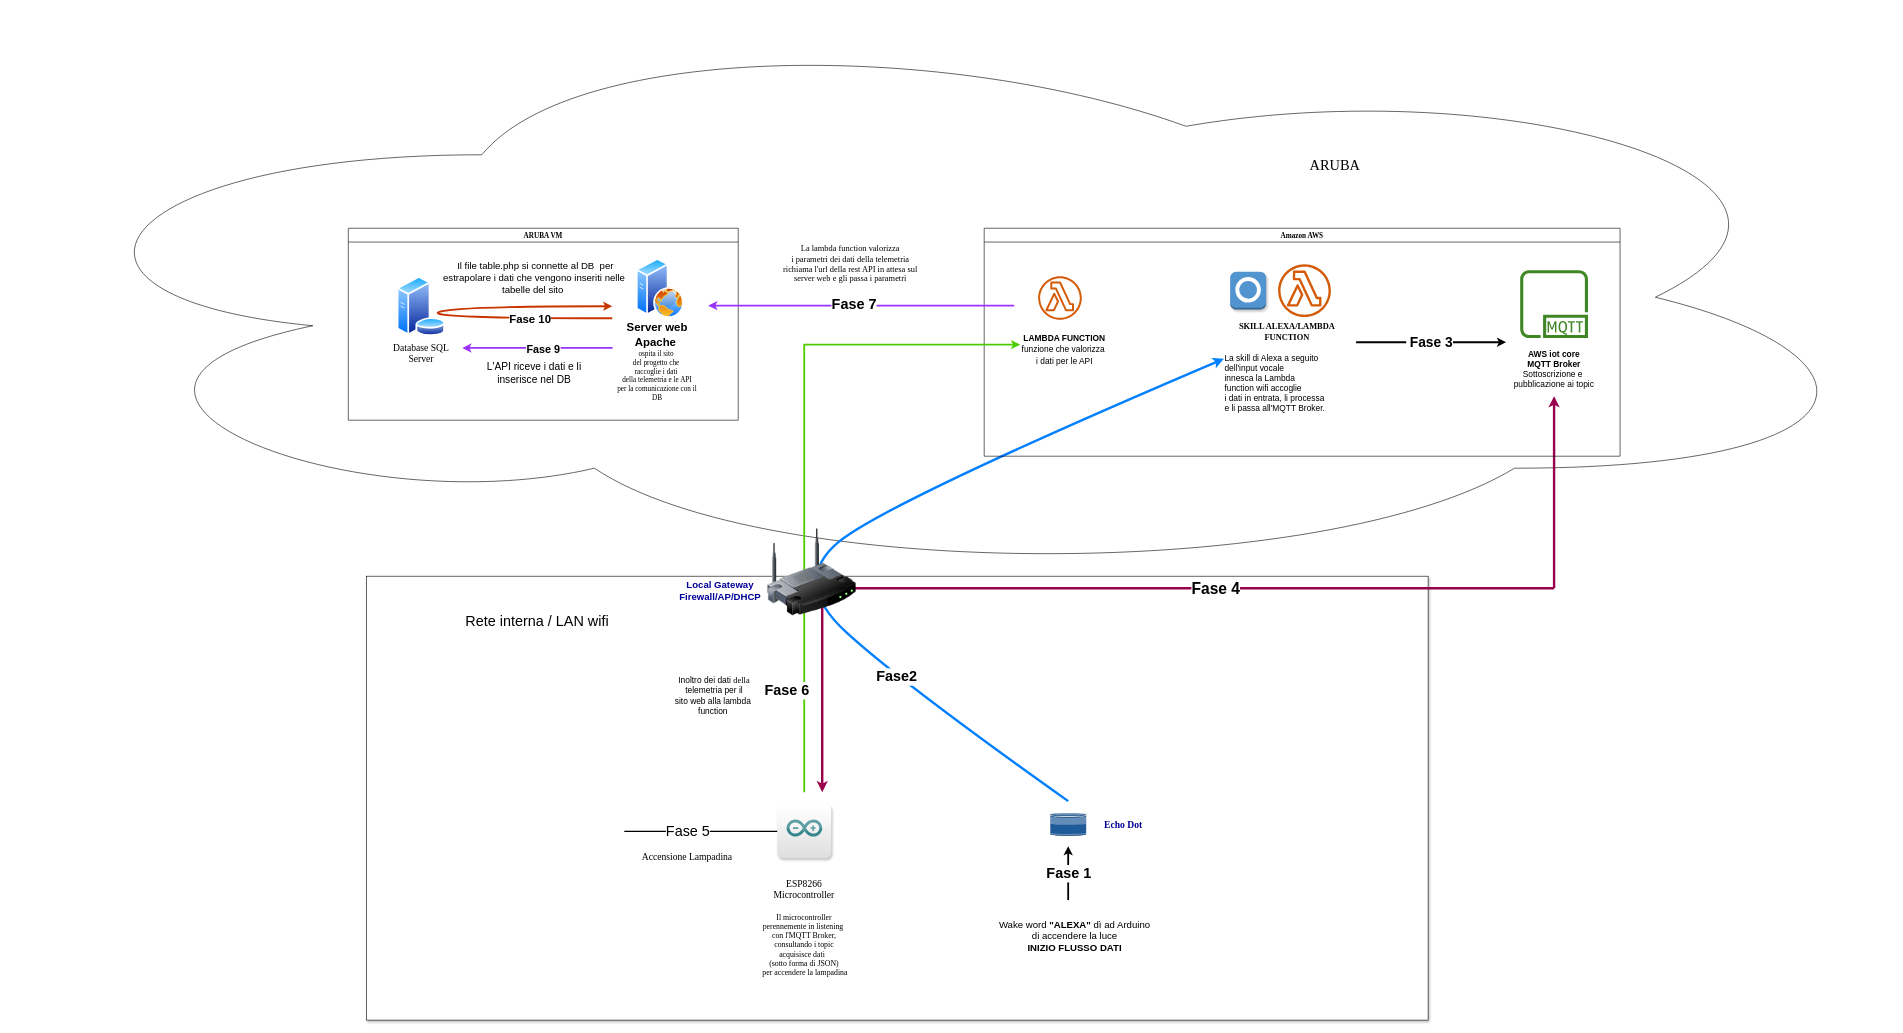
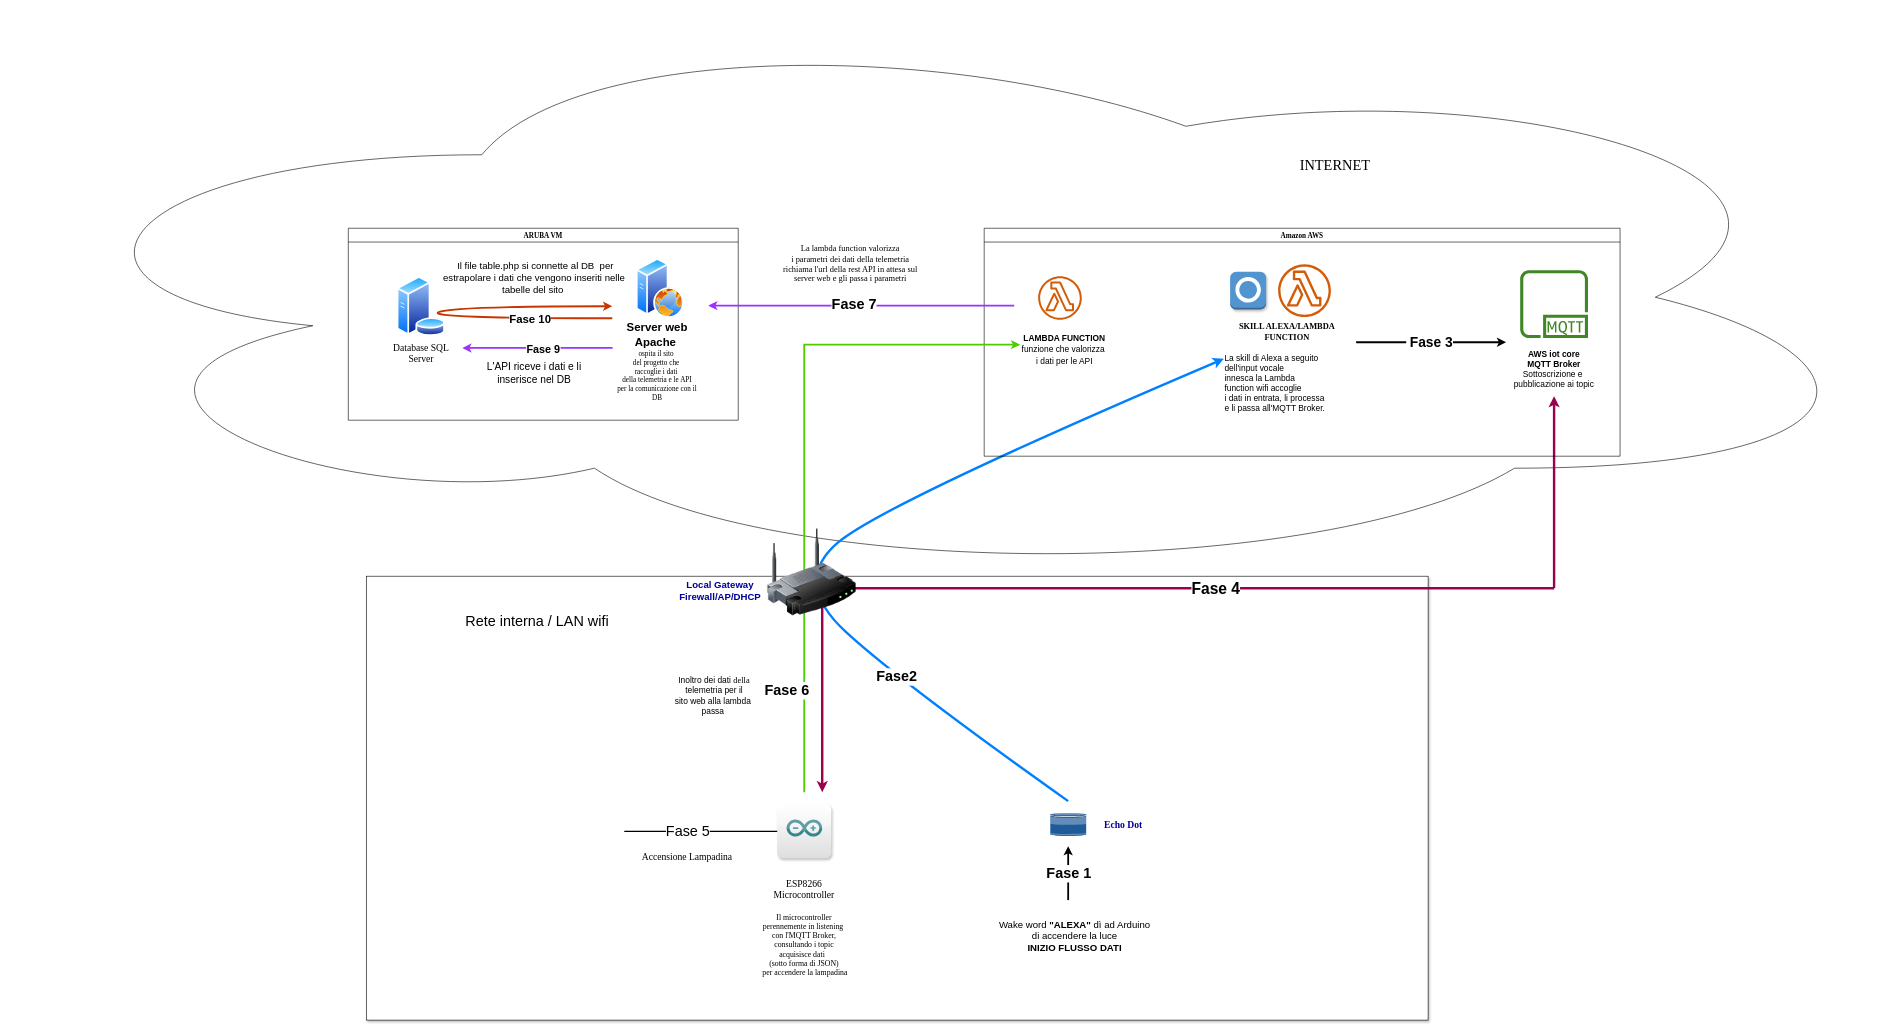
node "ARUBA": label "ARUBA" -> "INTERNET"
node "Inoltro dei dati della telemetria per il sito web alla lambda function": label "Inoltro dei dati della telemetria per il sito web alla lambda function" -> "Inoltro dei dati della telemetria per il sito web alla lambda passa"
